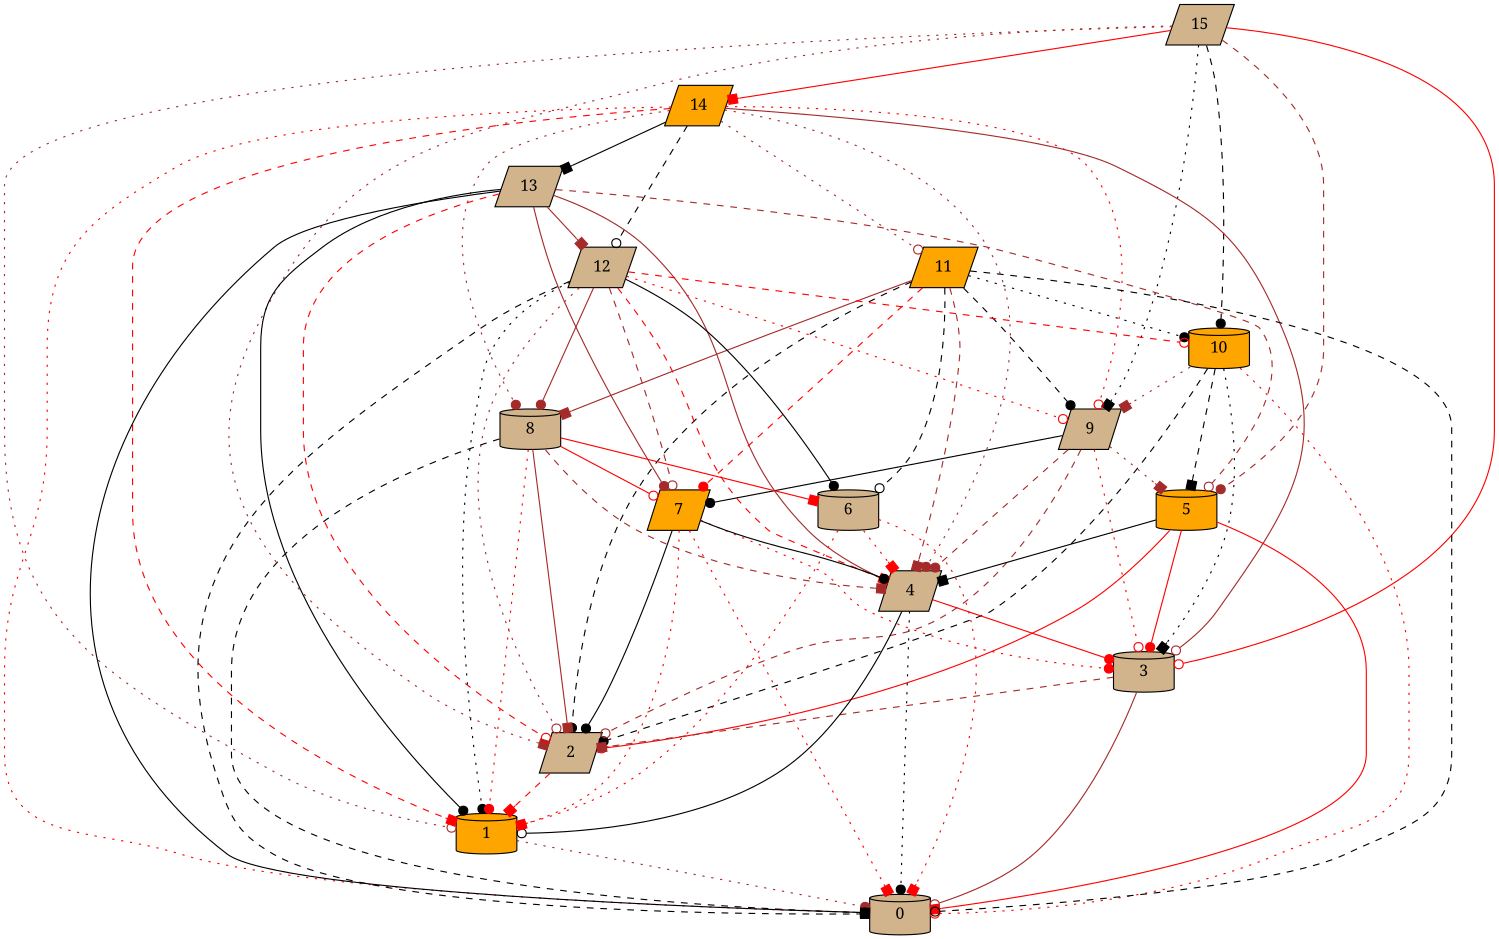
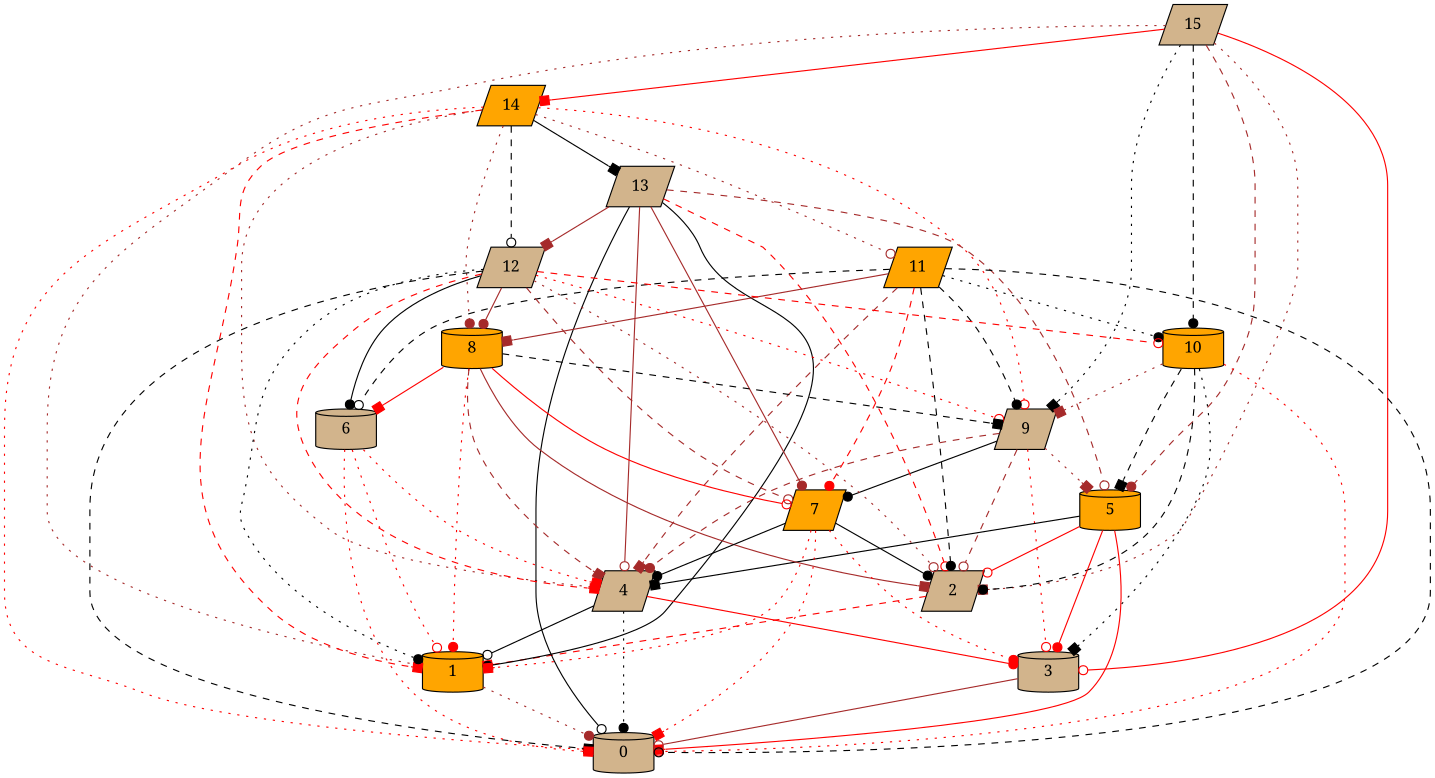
edge "14" -> "3": removed
node "8": fillcolor tan -> orange
edge "3" -> "2": removed
edge "8" -> "0": now "8" -> "9"
